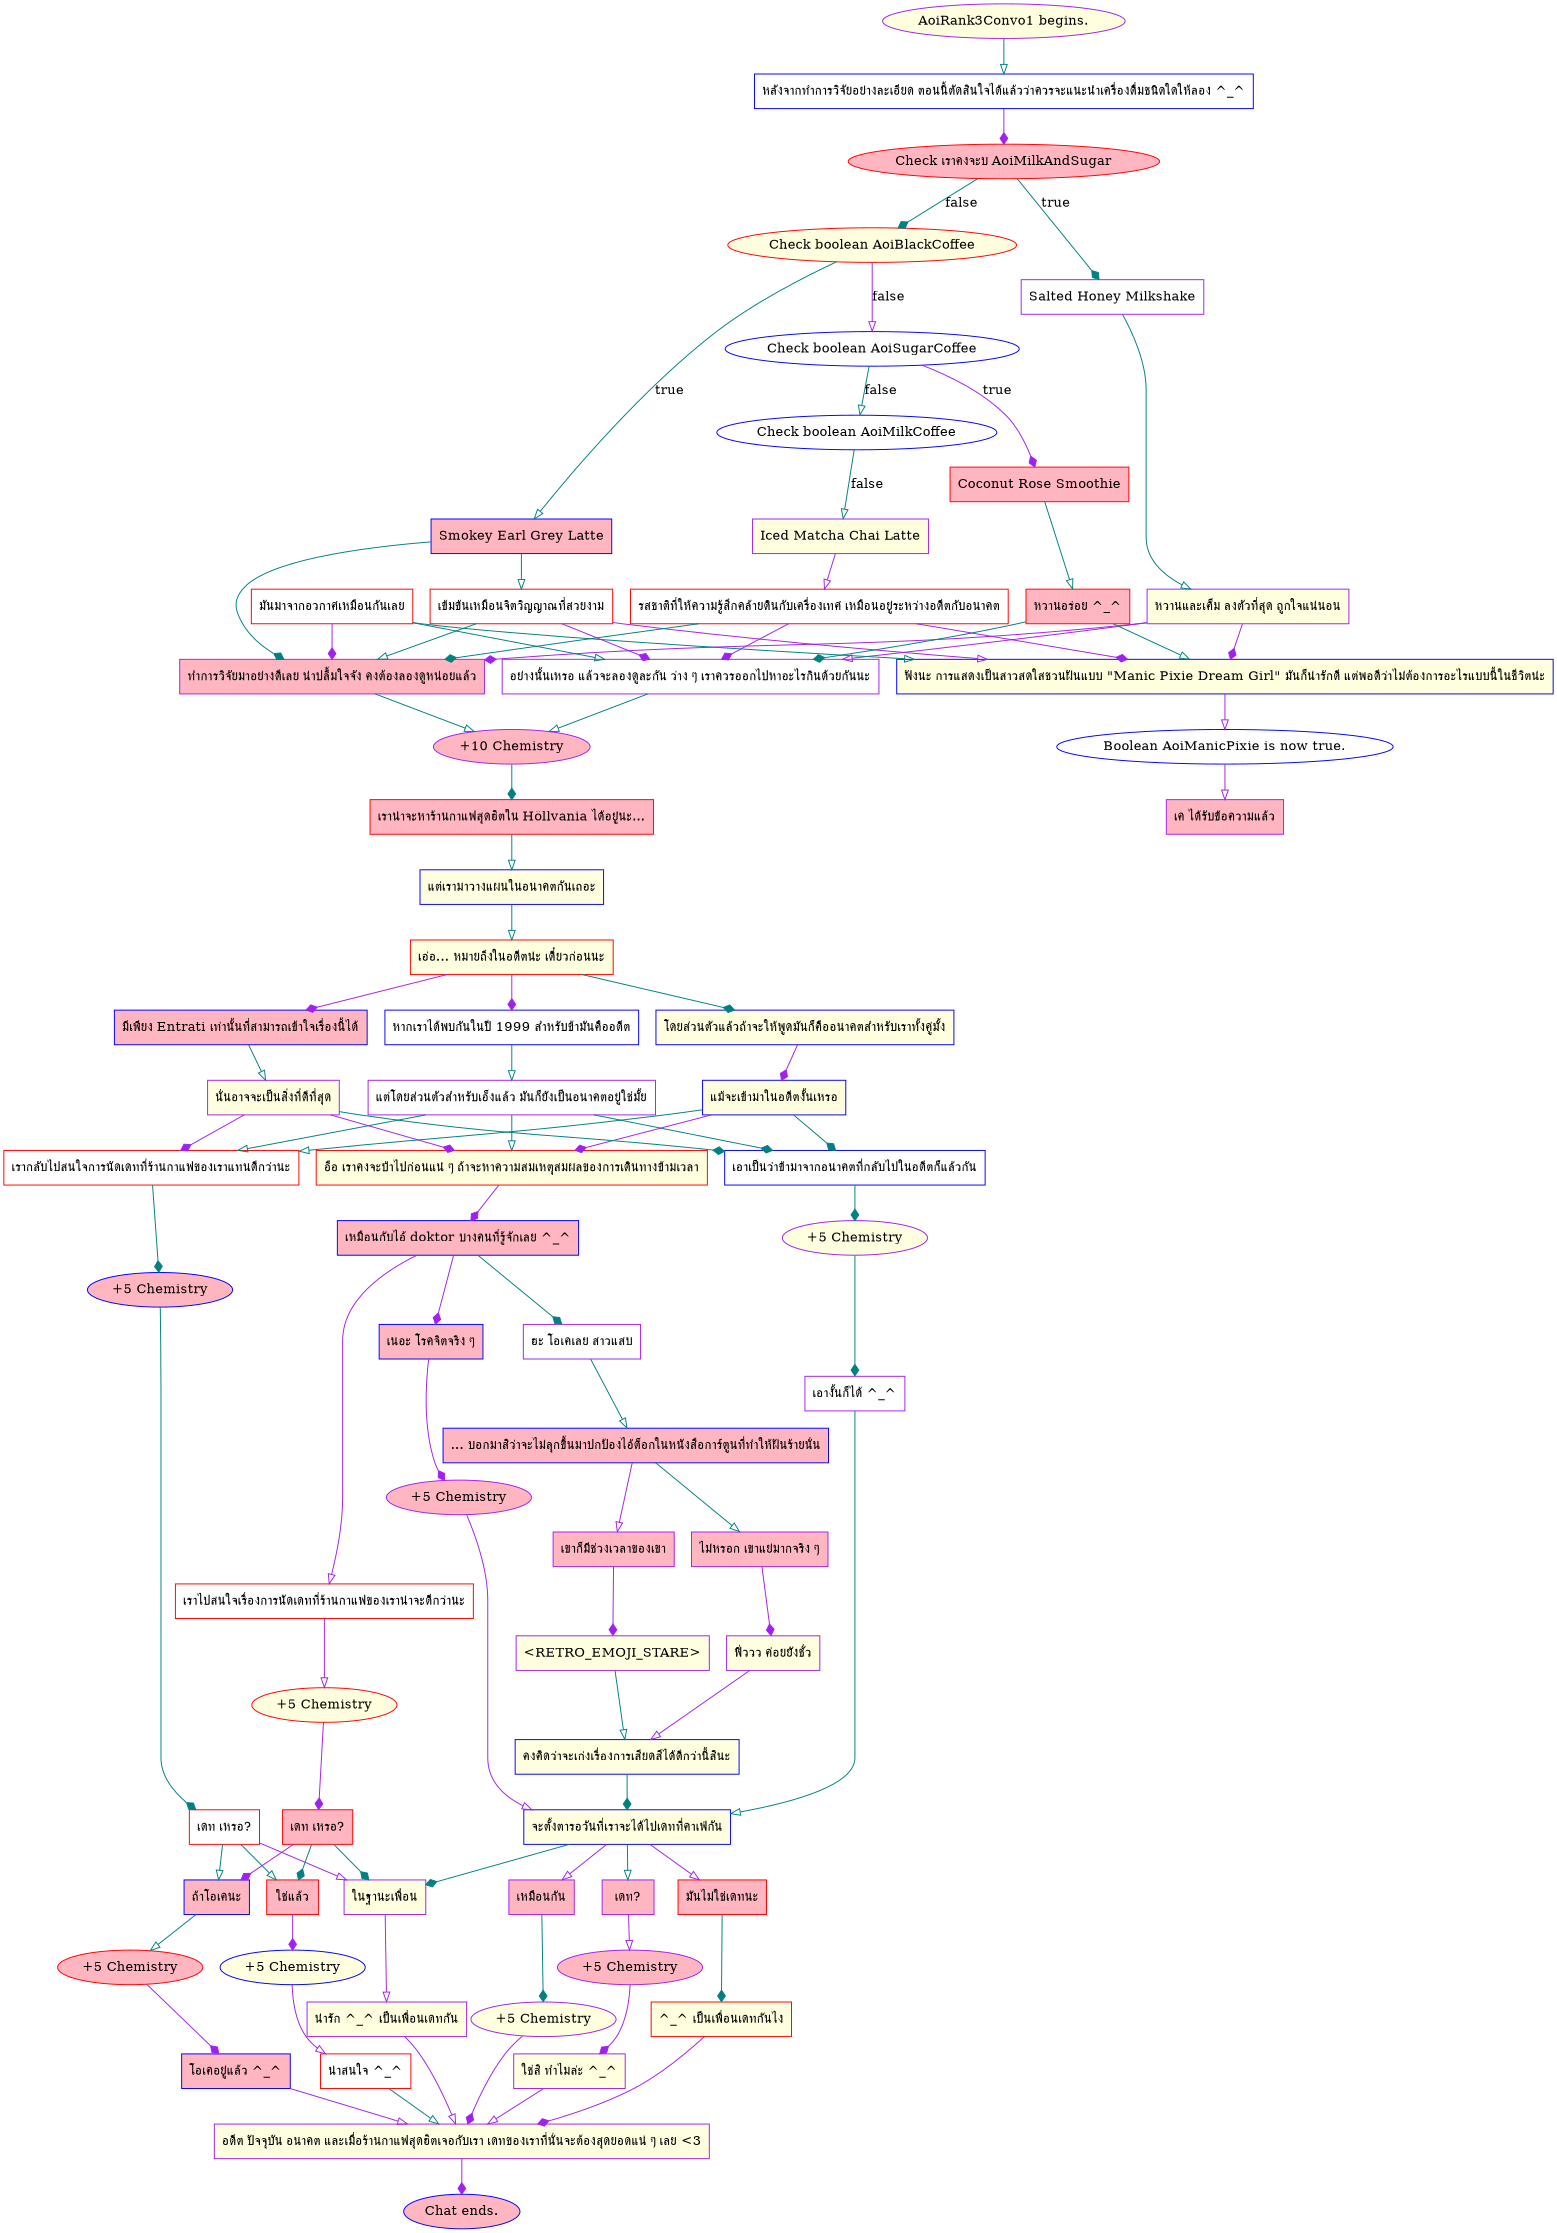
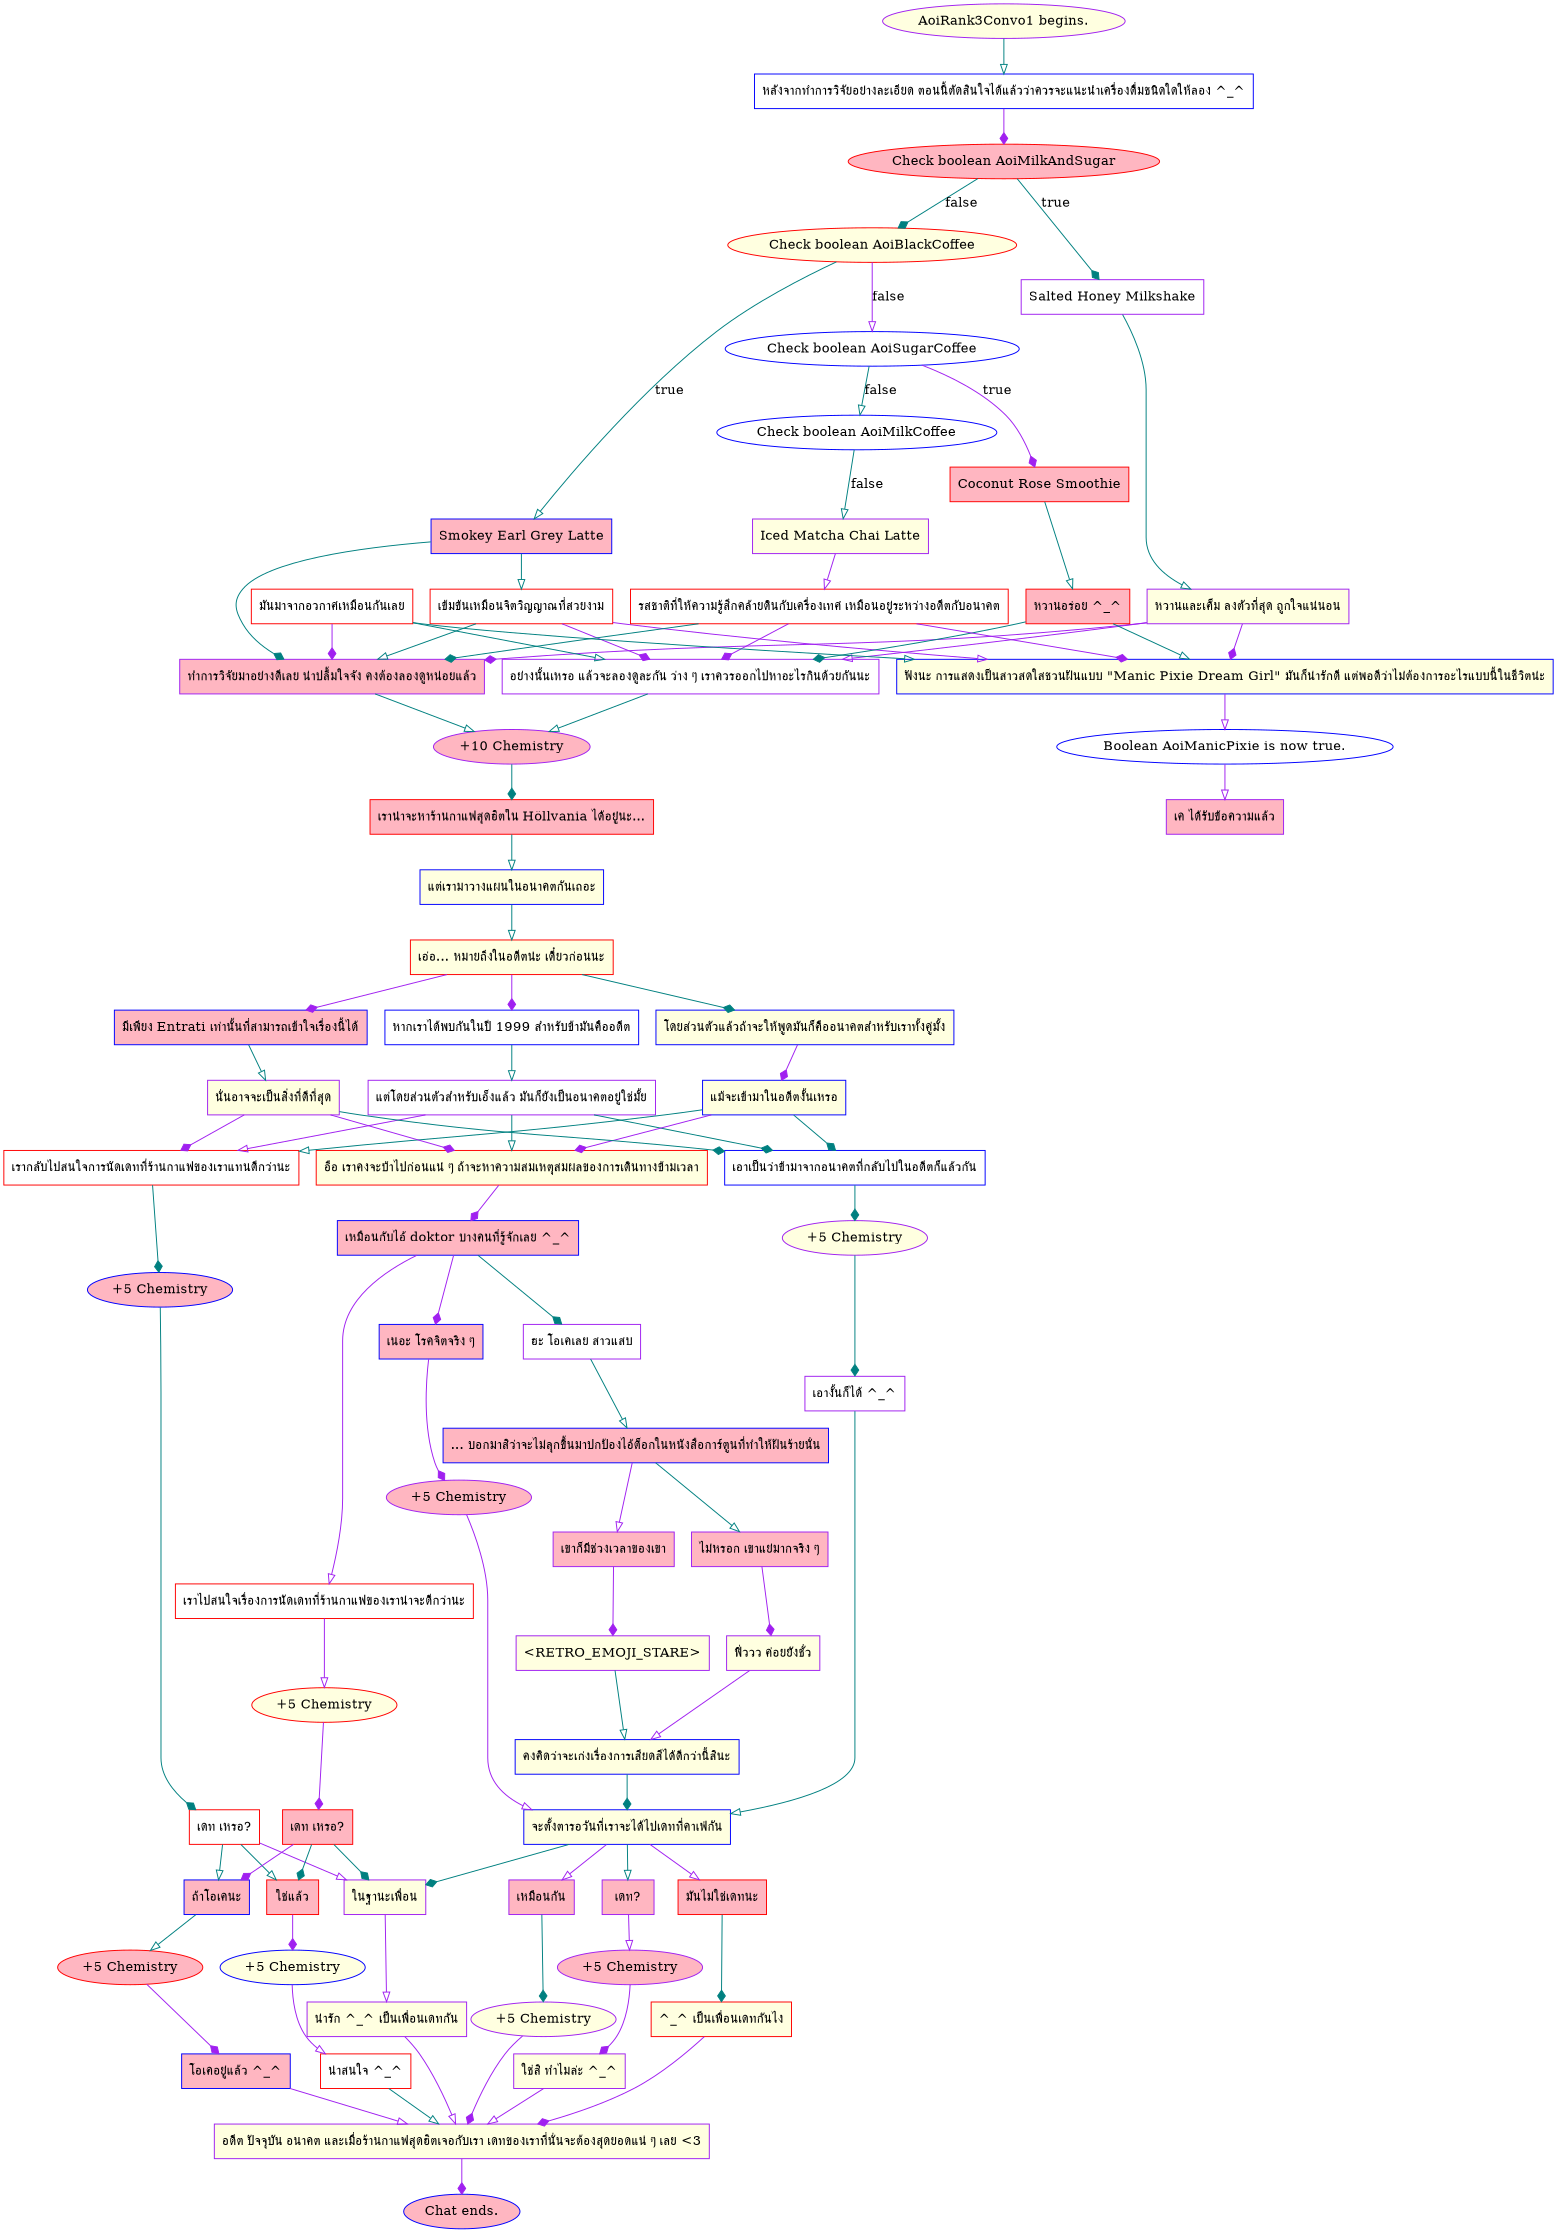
node "Check เราคงจะบ AoiMilkAndSugar": label "Check เราคงจะบ AoiMilkAndSugar" -> "Check boolean AoiMilkAndSugar"
edge "แต่โดยส่วนตัวสำหรับเอ็งแล้ว มันก็ยังเป็นอนาคตอยู่ใช่มั้ย" -> "เรากลับไปสนใจการนัดเดทที่ร้านกาแฟของเราแทนดีกว่านะ": color teal -> purple
